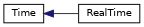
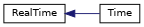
edge "RealTime" -> "Time": reversed
